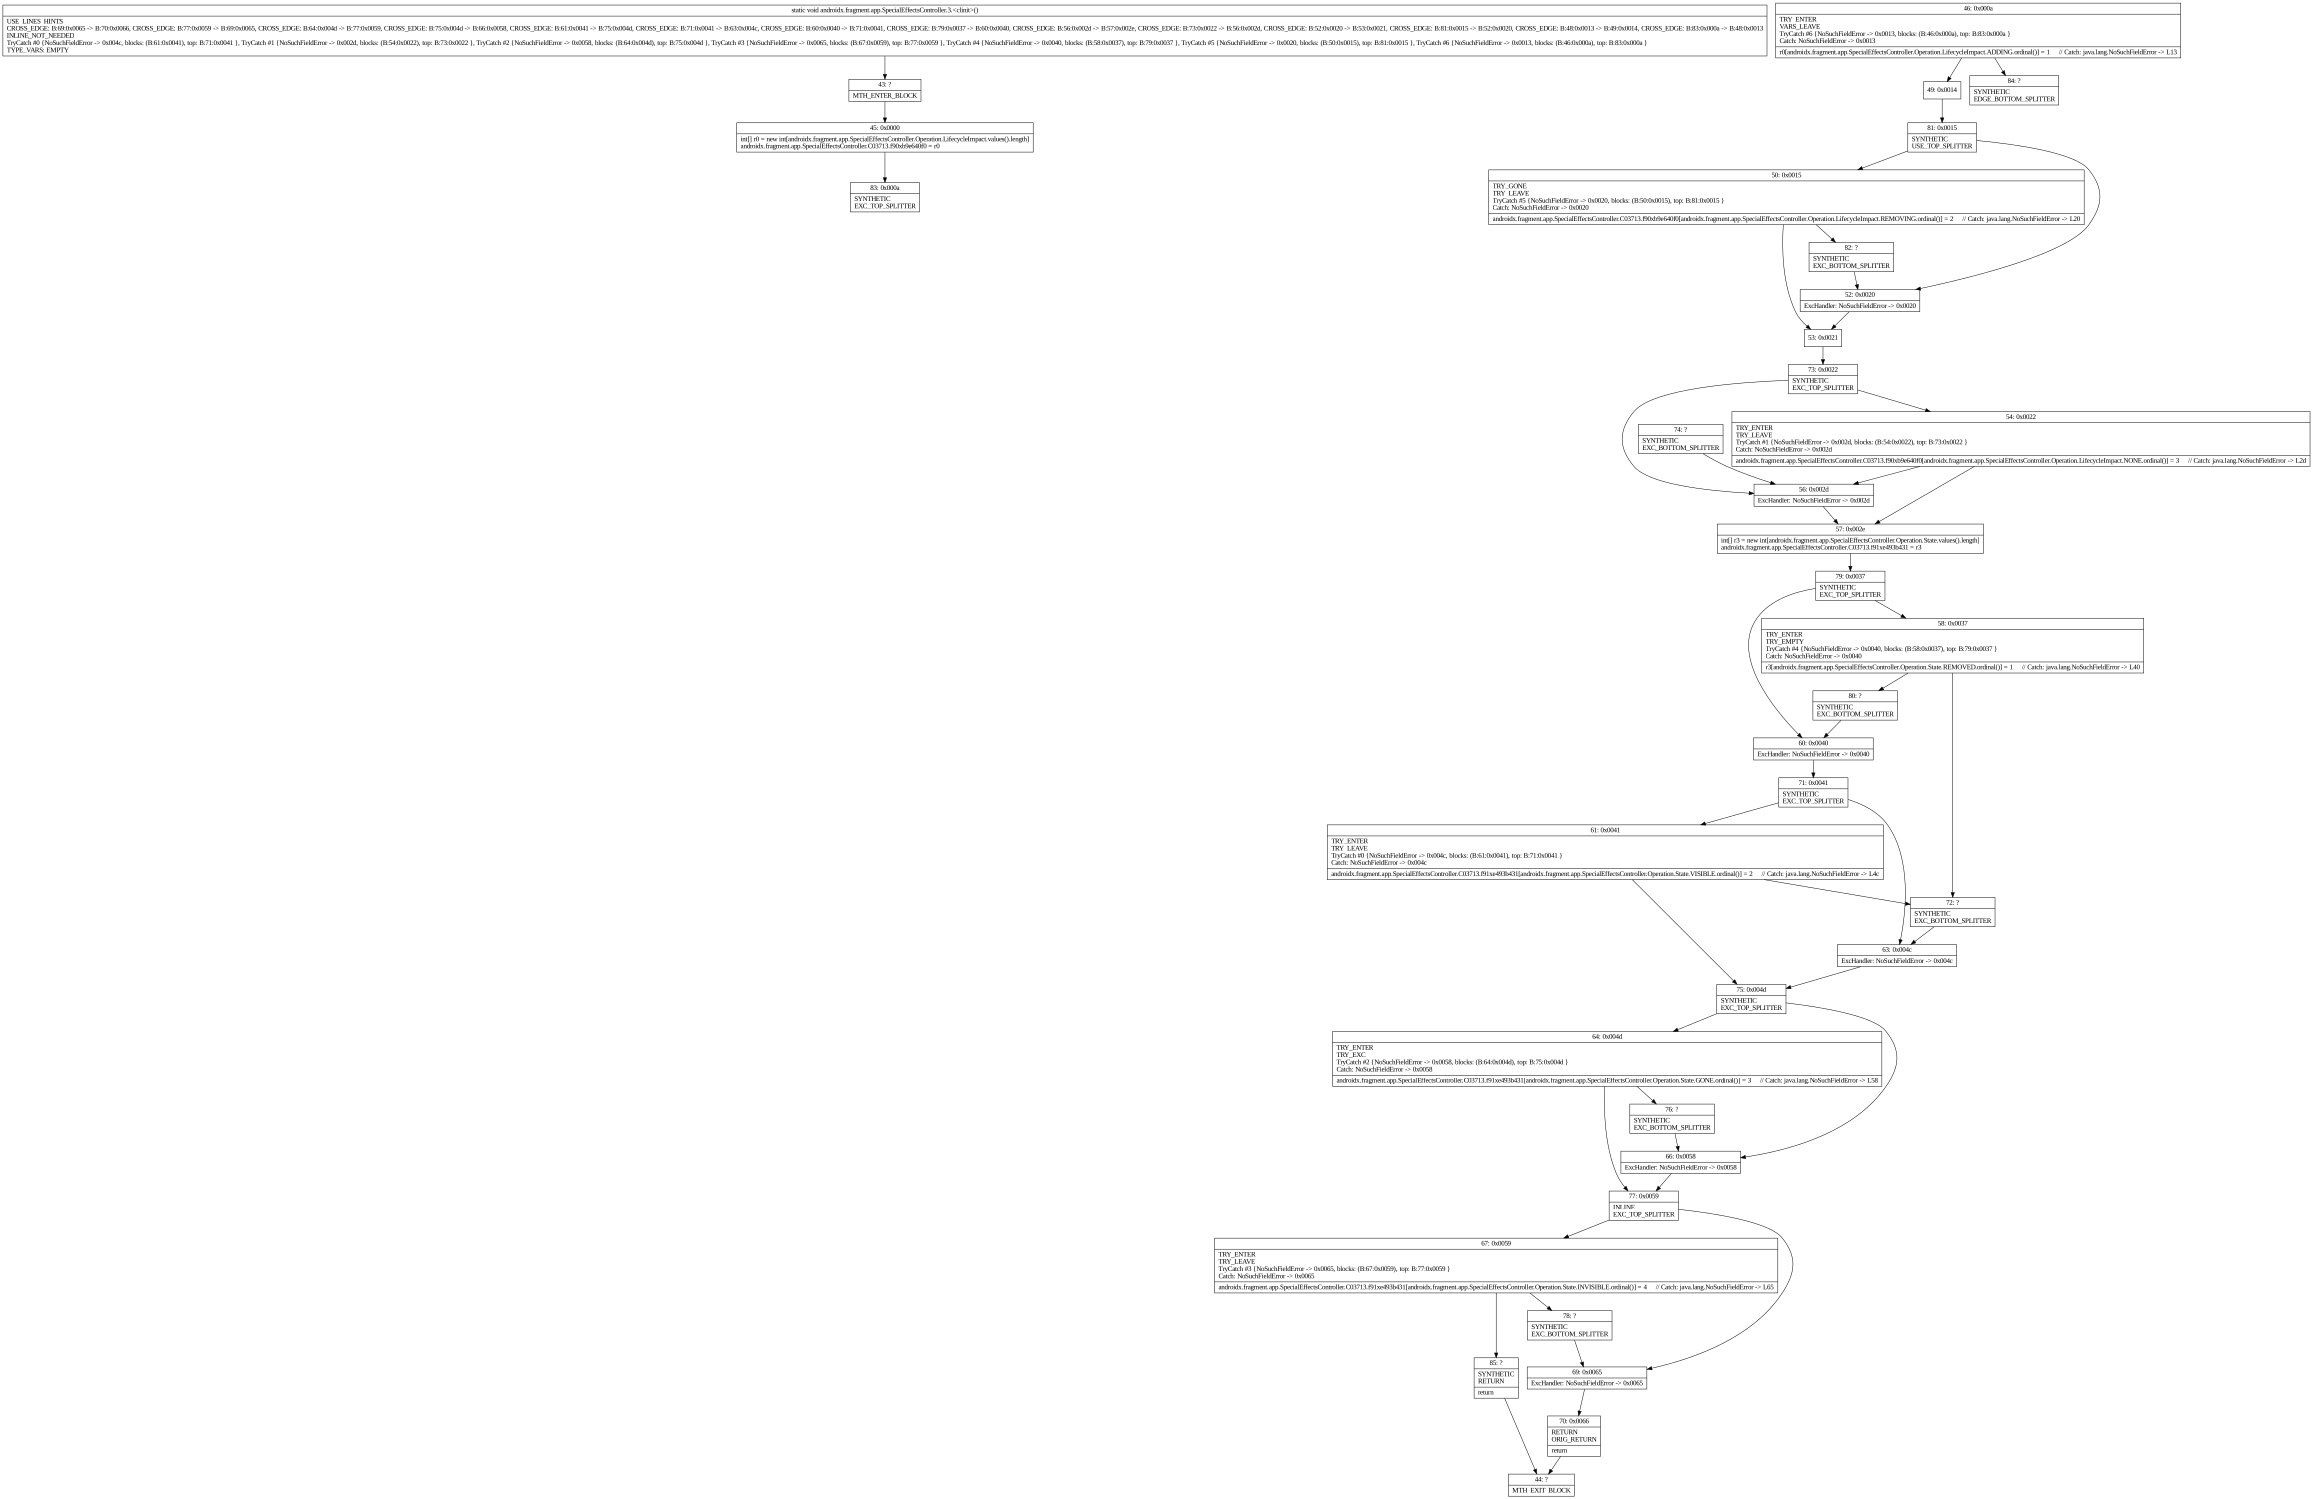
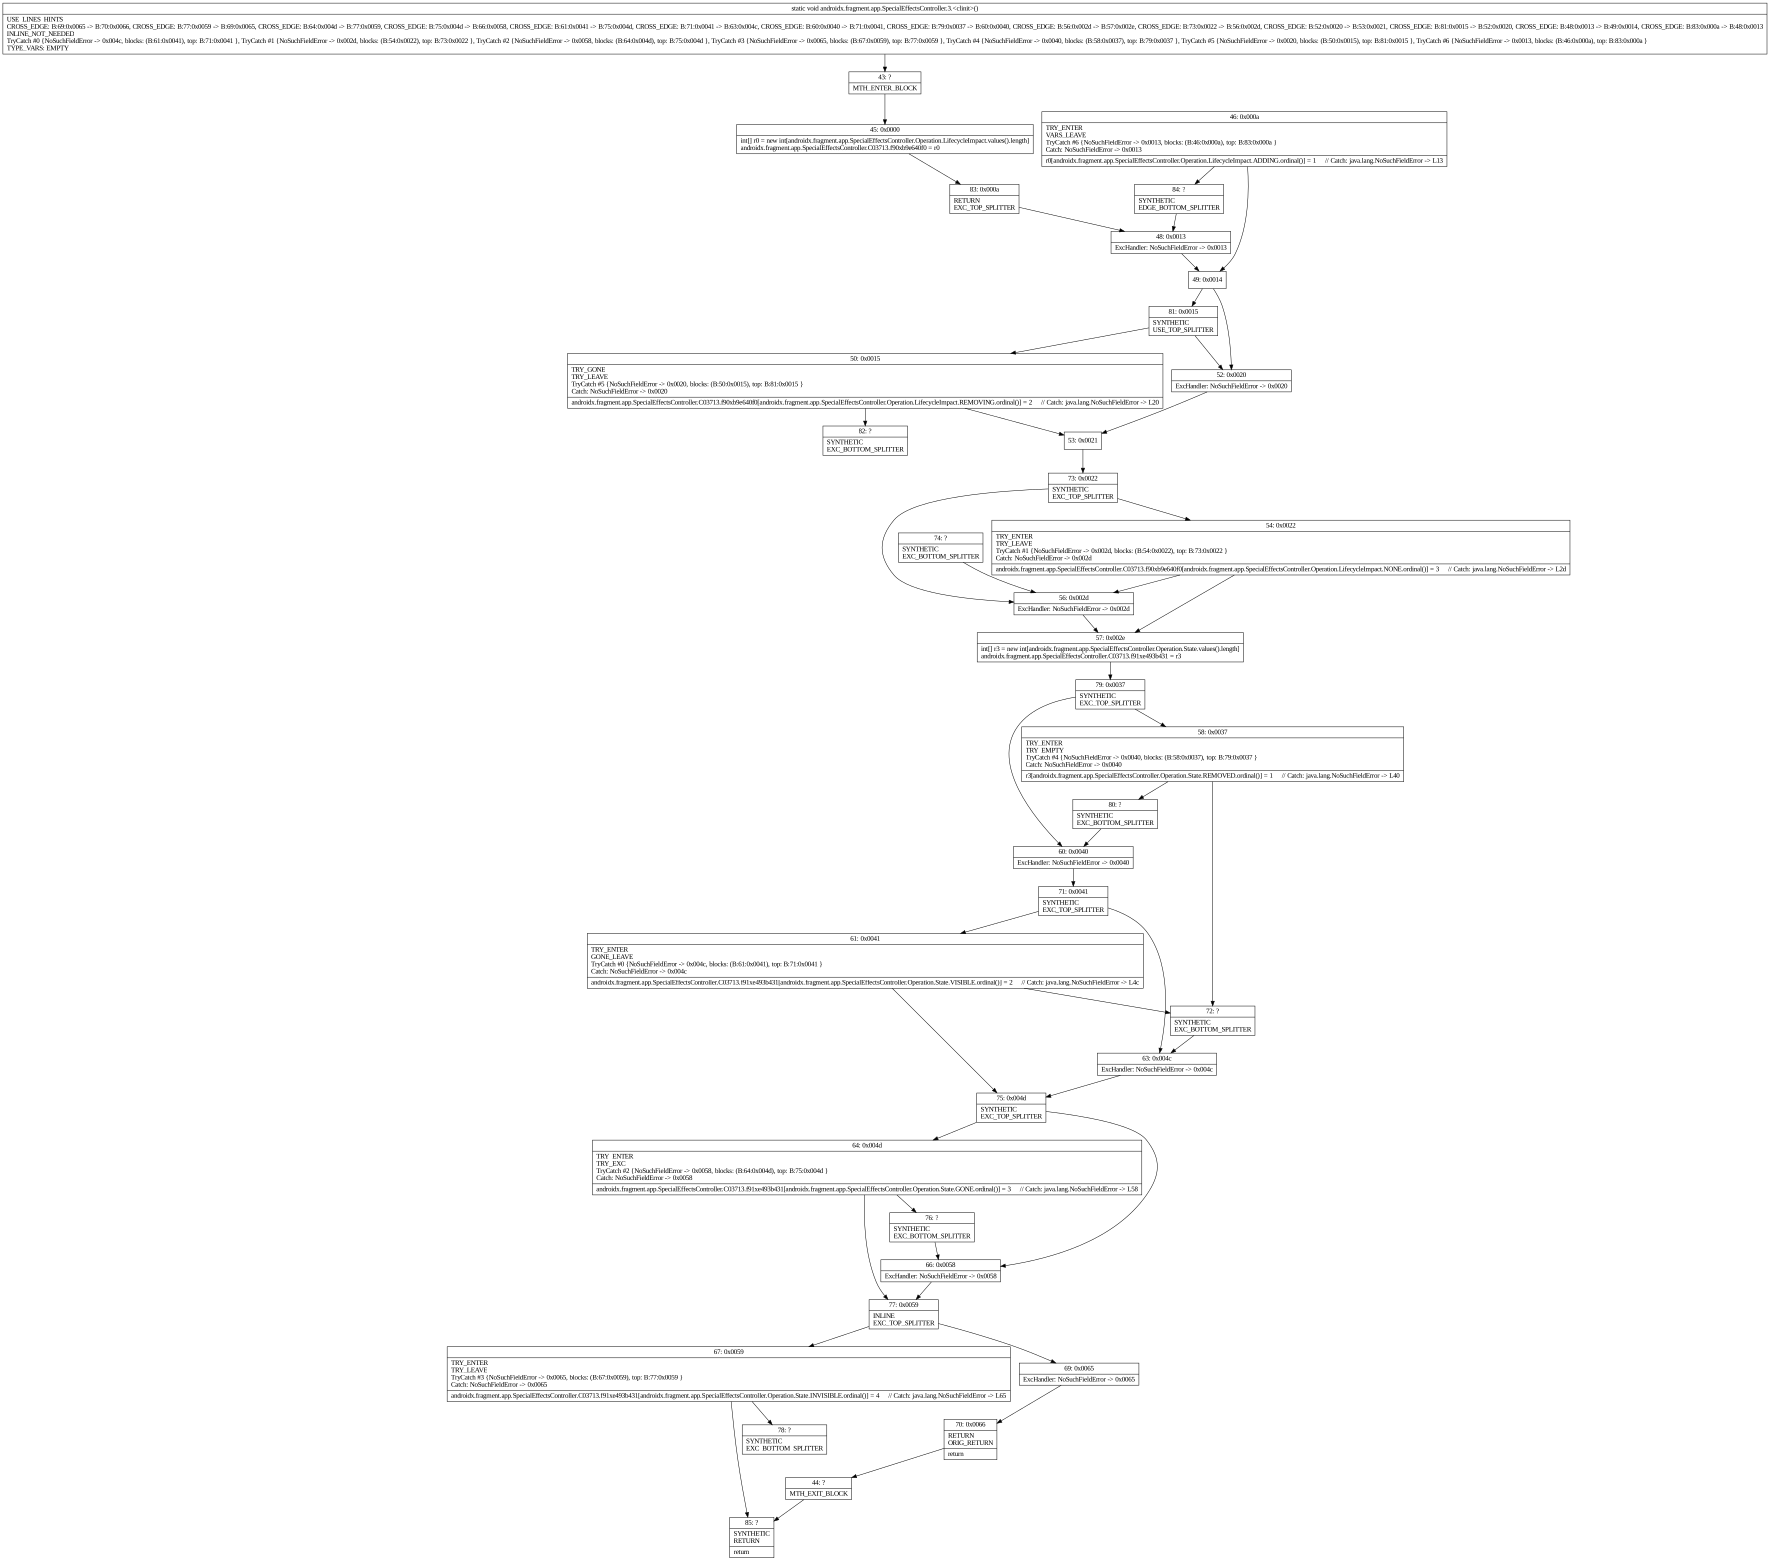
node "83: 0x000a": text "SYNTHETIC" -> "RETURN"
node "48: 0x0013": added
edge "82: ?" -> "52: 0x0020": now "49: 0x0014" -> "52: 0x0020"
node "61: 0x0041": text "TRY_LEAVE" -> "GONE_LEAVE"
edge "78: ?" -> "69: 0x0065": removed
edge "85: ?" -> "44: ?": reversed
